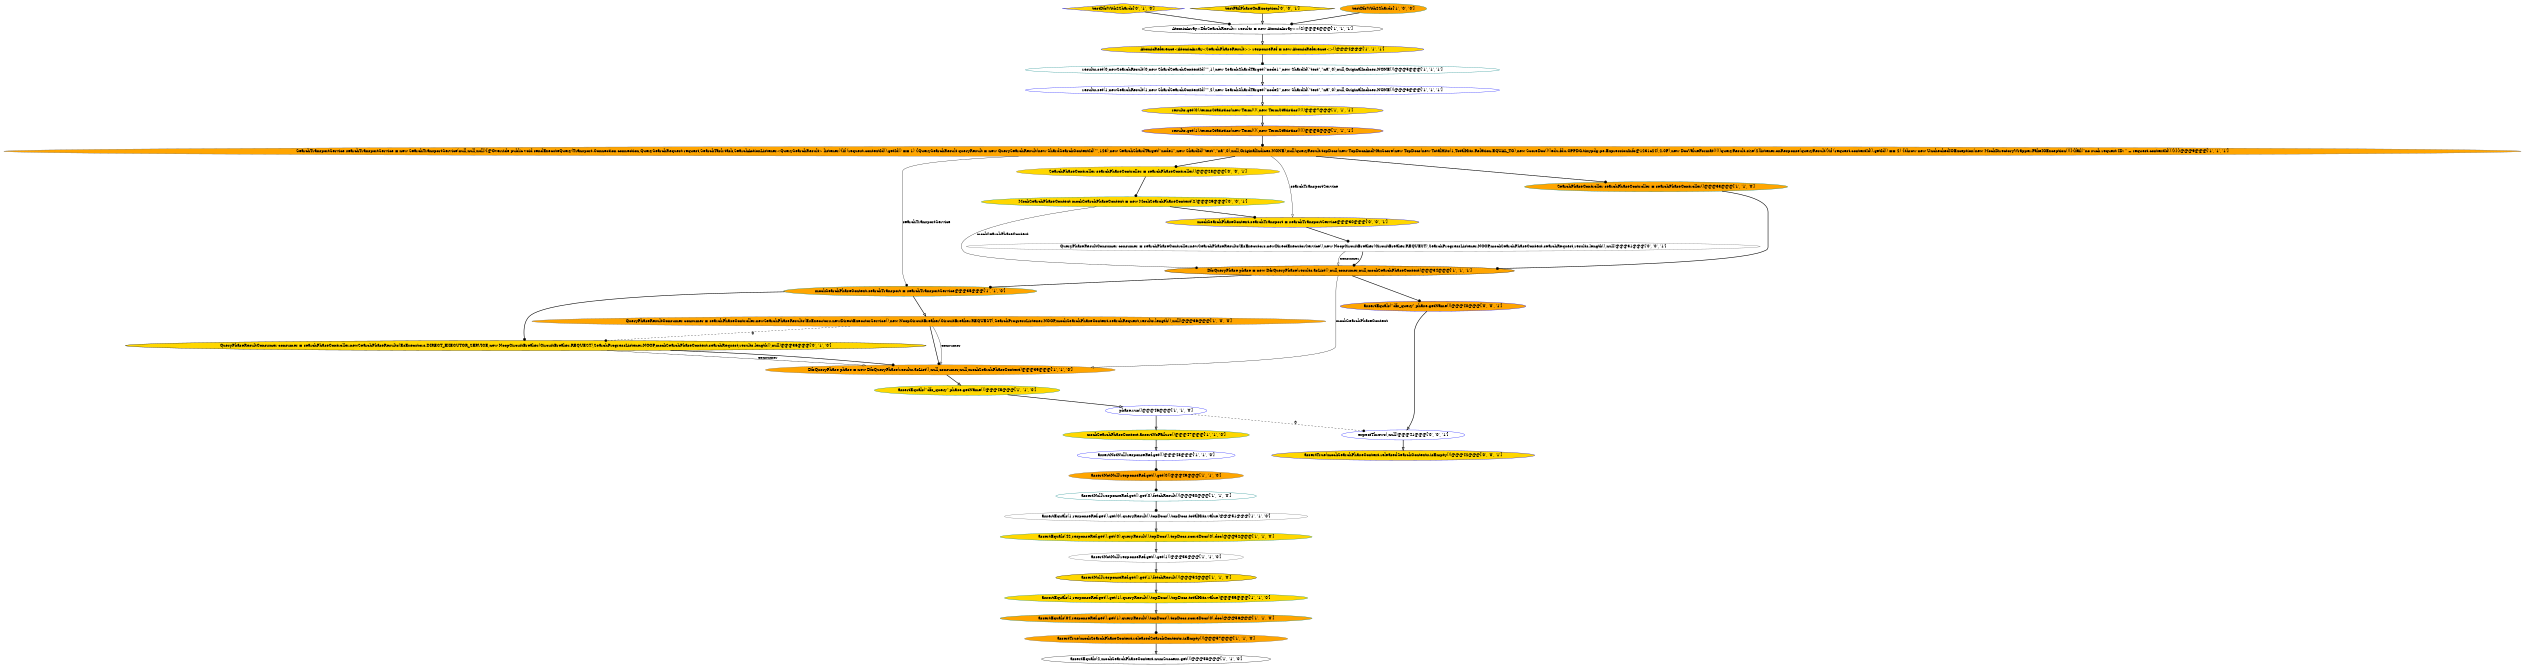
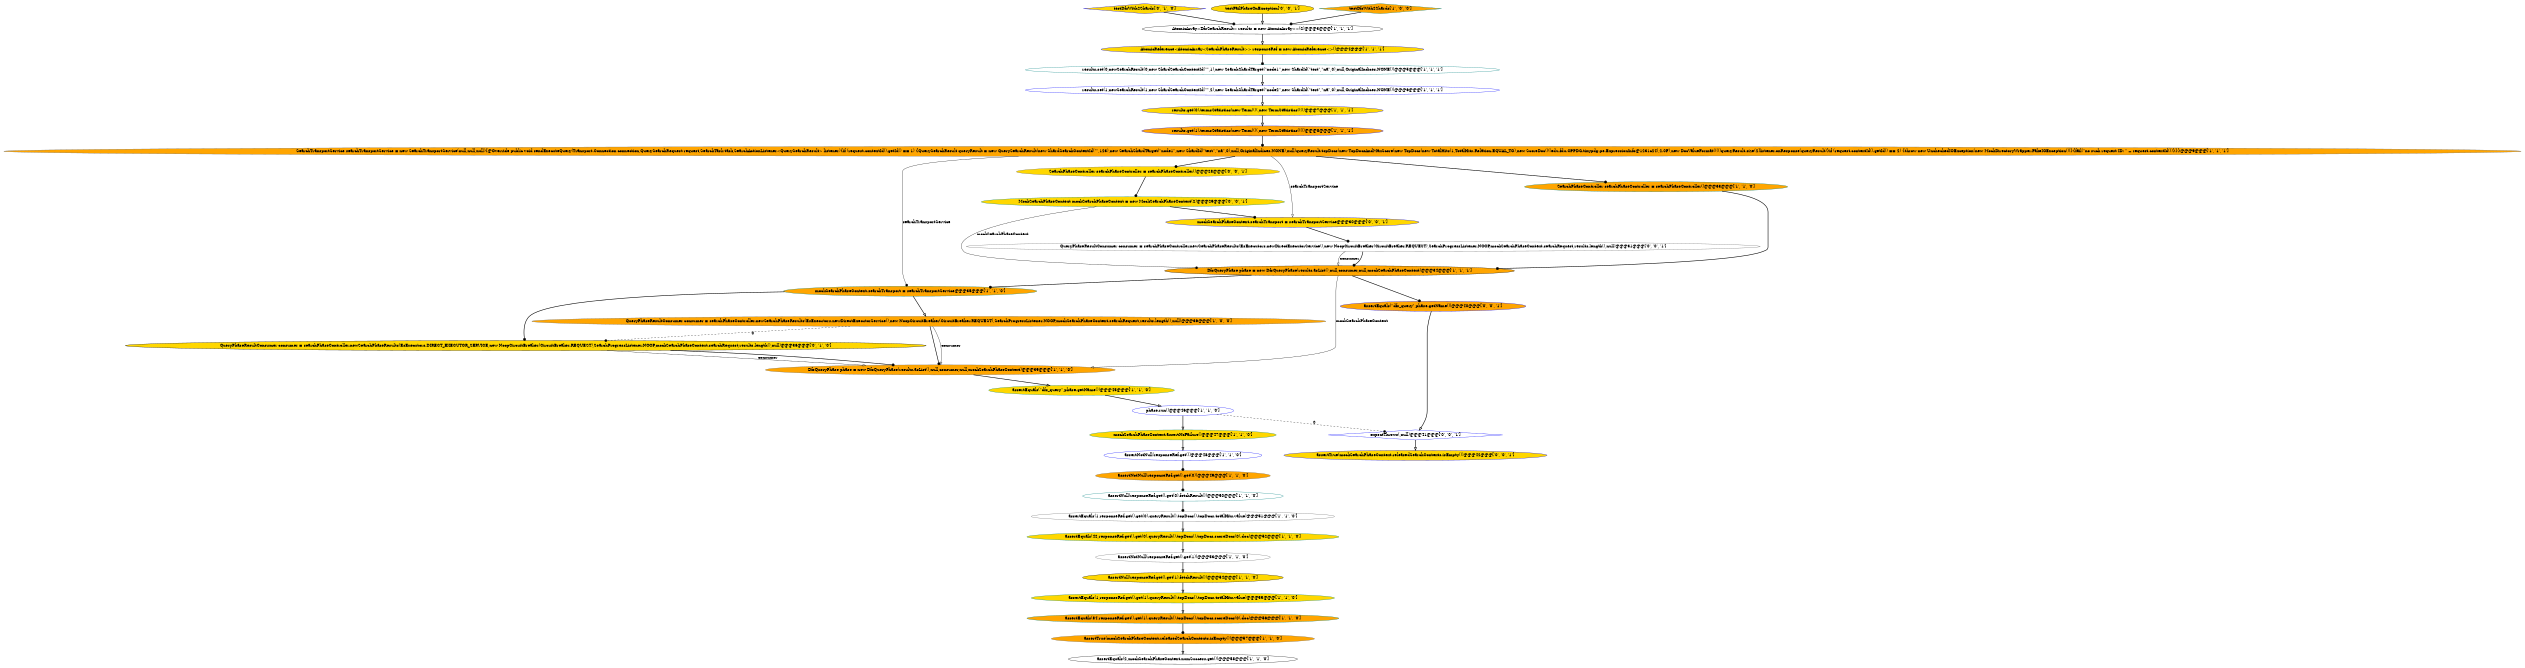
node "testFailPhaseOnException['0', '0', '1']": shape diamond -> ellipse
node "testDfsWith2Shards['1', '0', '0']": shape ellipse -> diamond
node "expectThrows(,null)@@@41@@@['0', '0', '1']": shape ellipse -> diamond
